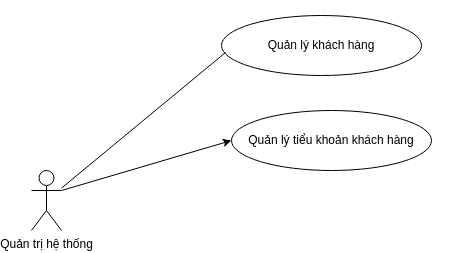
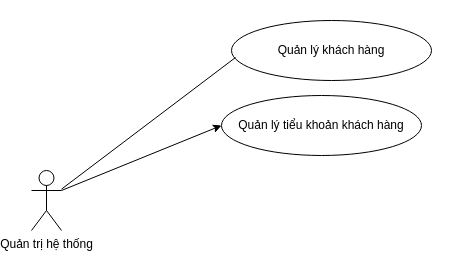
node "Quản lý khách hàng": moved (322, 46) -> (332, 51)
node "Quản lý tiểu khoản khách hàng": moved (332, 141) -> (322, 126)
